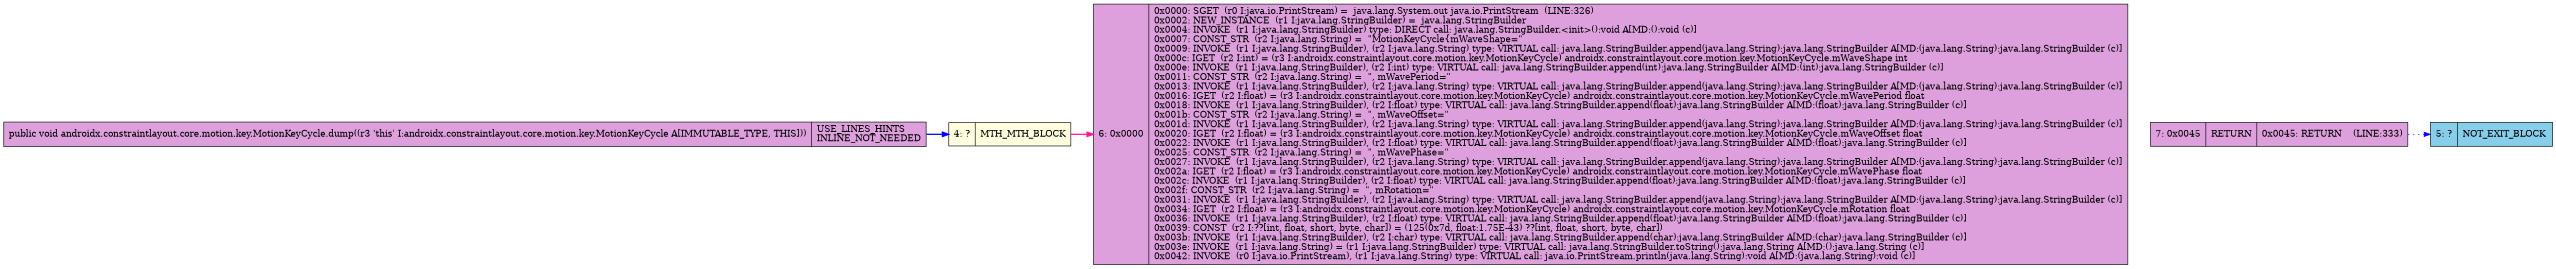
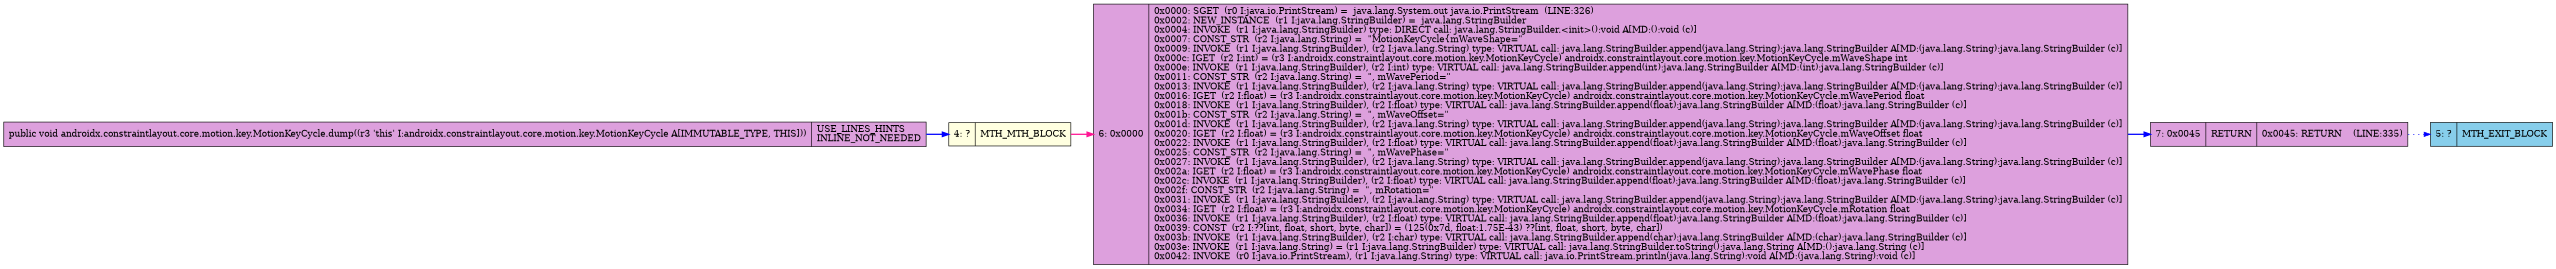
edge "6: 0x0000" -> "7: 0x0045": added
node "7: 0x0045": text "0x0045: RETURN    (LINE:333)" -> "0x0045: RETURN    (LINE:335)"
node "5: ?": text "NOT_EXIT_BLOCK" -> "MTH_EXIT_BLOCK"
